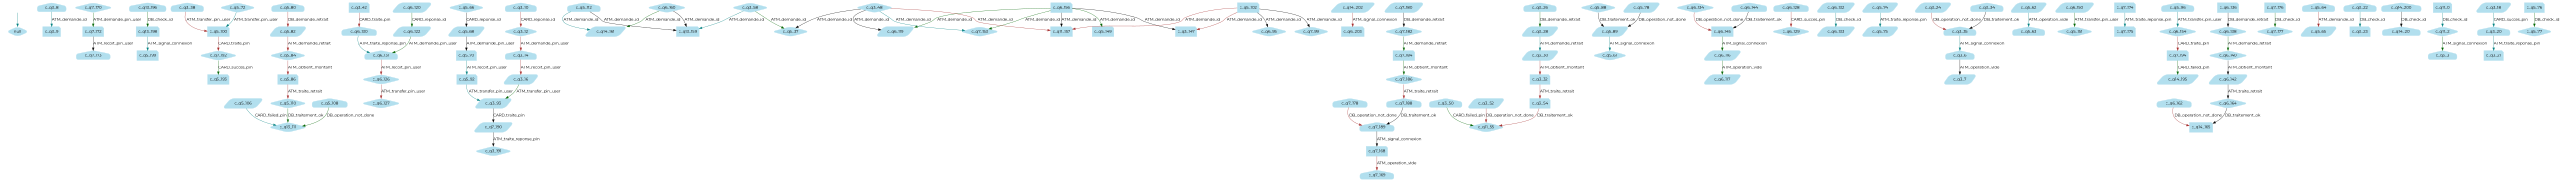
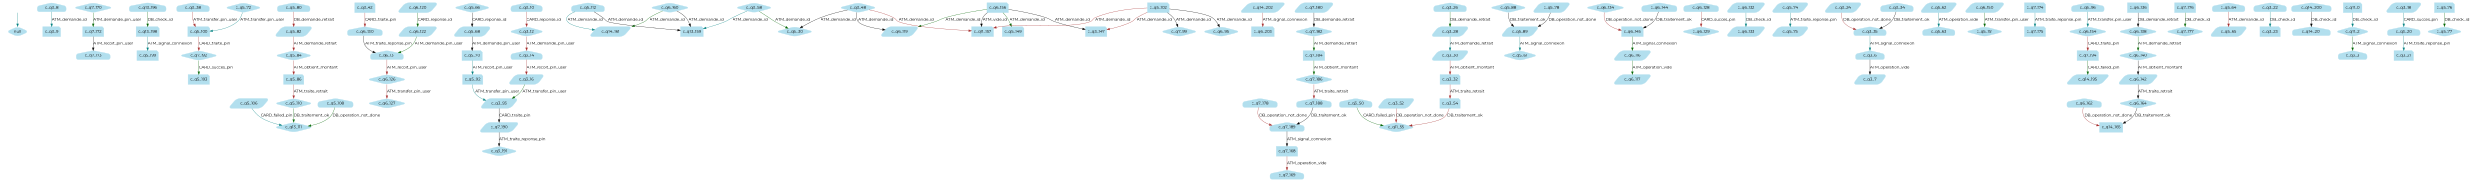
edge "c_q6_156" -> "c_q11_157": label "ATM_demande_id" -> "ATM_vide_id"
node "c_q5_37": label "c_q5_37" -> "c_q5_30"
node "c_q7_153": removed
edge "c_q6_130" -> "c_q6_131": color teal -> black
